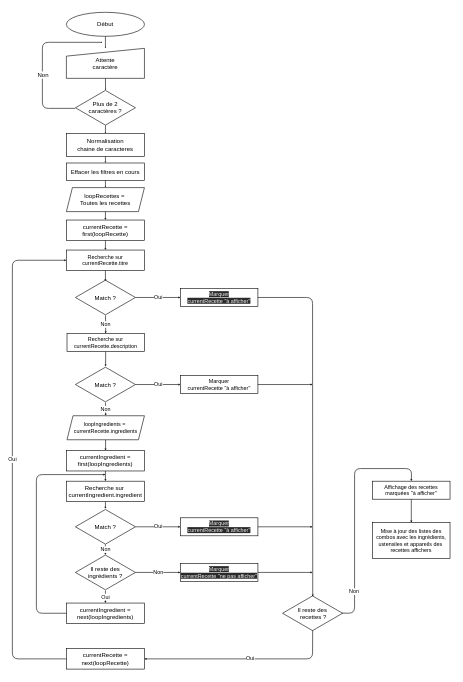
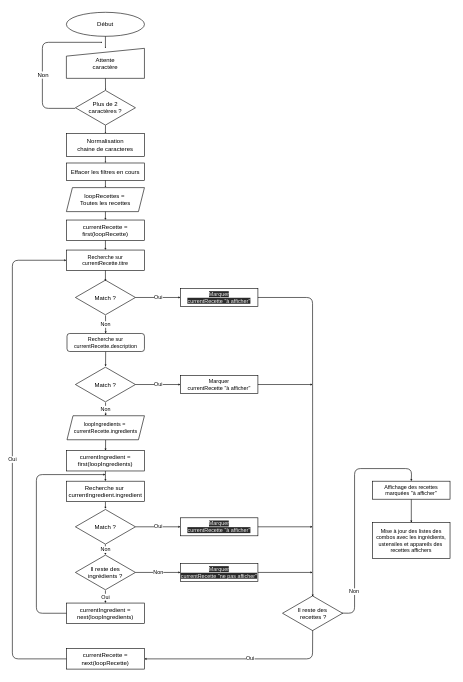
node "Recherche sur currentRecette.description": shape rectangle -> rounded rectangle
